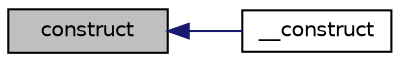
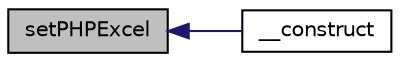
node "construct": label "construct" -> "setPHPExcel"
